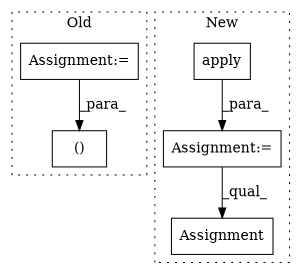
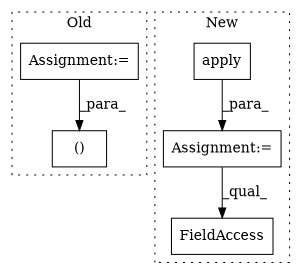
node "Assignment": label "Assignment" -> "FieldAccess"
